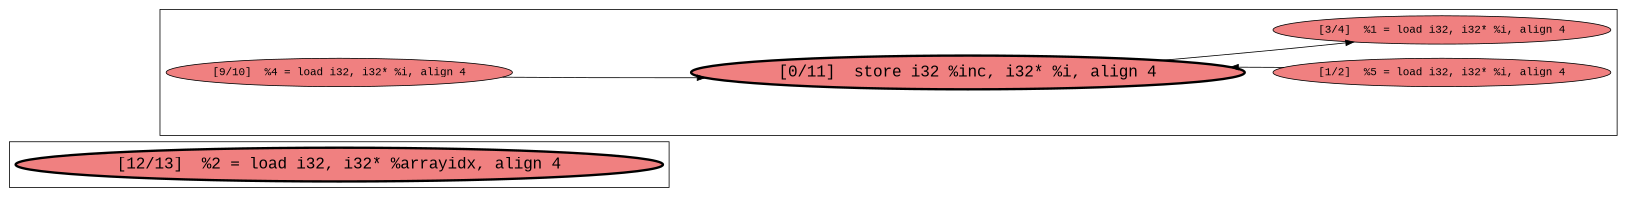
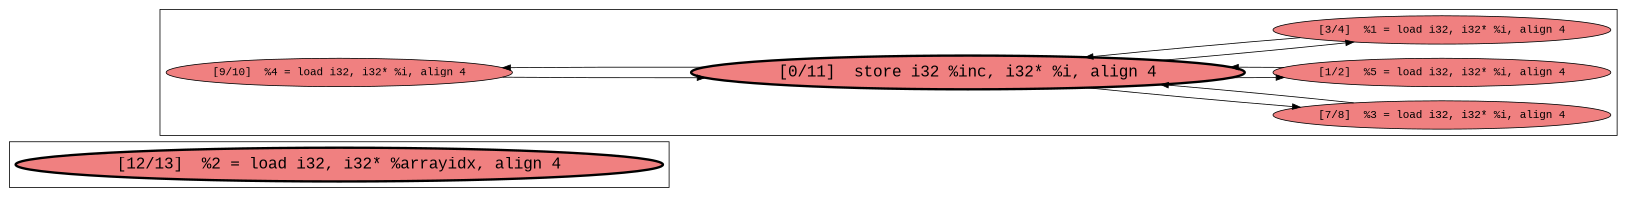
edge "[3/4]  %1 = load i32, i32* %i, align 4" -> "[0/11]  store i32 %inc, i32* %i, align 4": added
edge "[0/11]  store i32 %inc, i32* %i, align 4" -> "[9/10]  %4 = load i32, i32* %i, align 4": added
edge "[0/11]  store i32 %inc, i32* %i, align 4" -> "[1/2]  %5 = load i32, i32* %i, align 4": added
node "[7/8]  %3 = load i32, i32* %i, align 4": added
